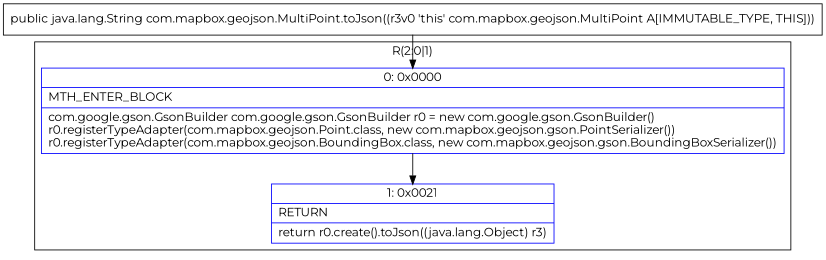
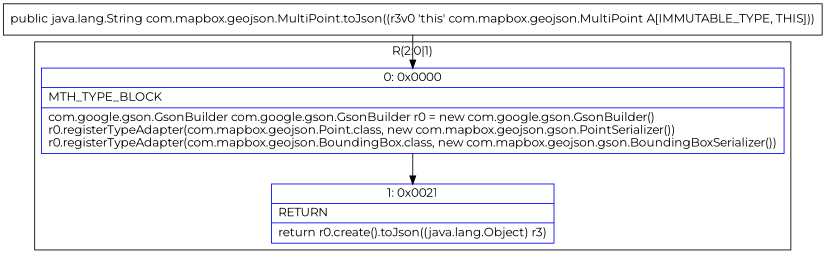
node "0: 0x0000": text "MTH_ENTER_BLOCK" -> "MTH_TYPE_BLOCK"
